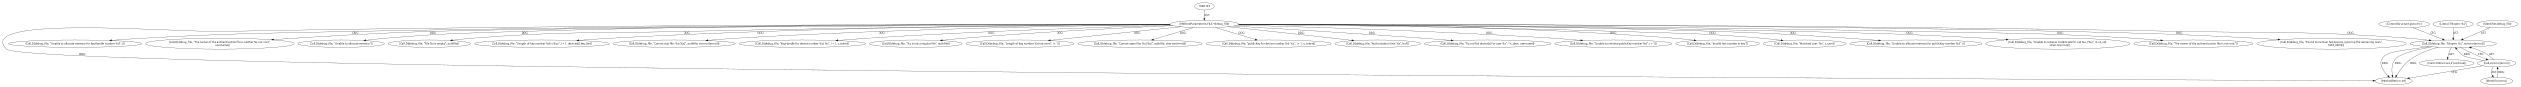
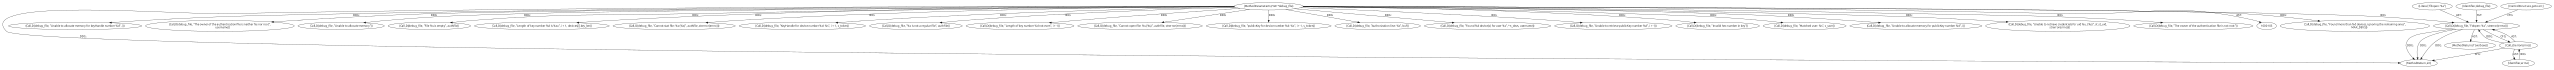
edge "1000103" -> "(MethodParameterIn,FILE *debug_file)": reversed
node "(ControlStructure,if (verbose))": label "(ControlStructure,if (verbose))" -> "(MethodReturn,if (verbose))"
